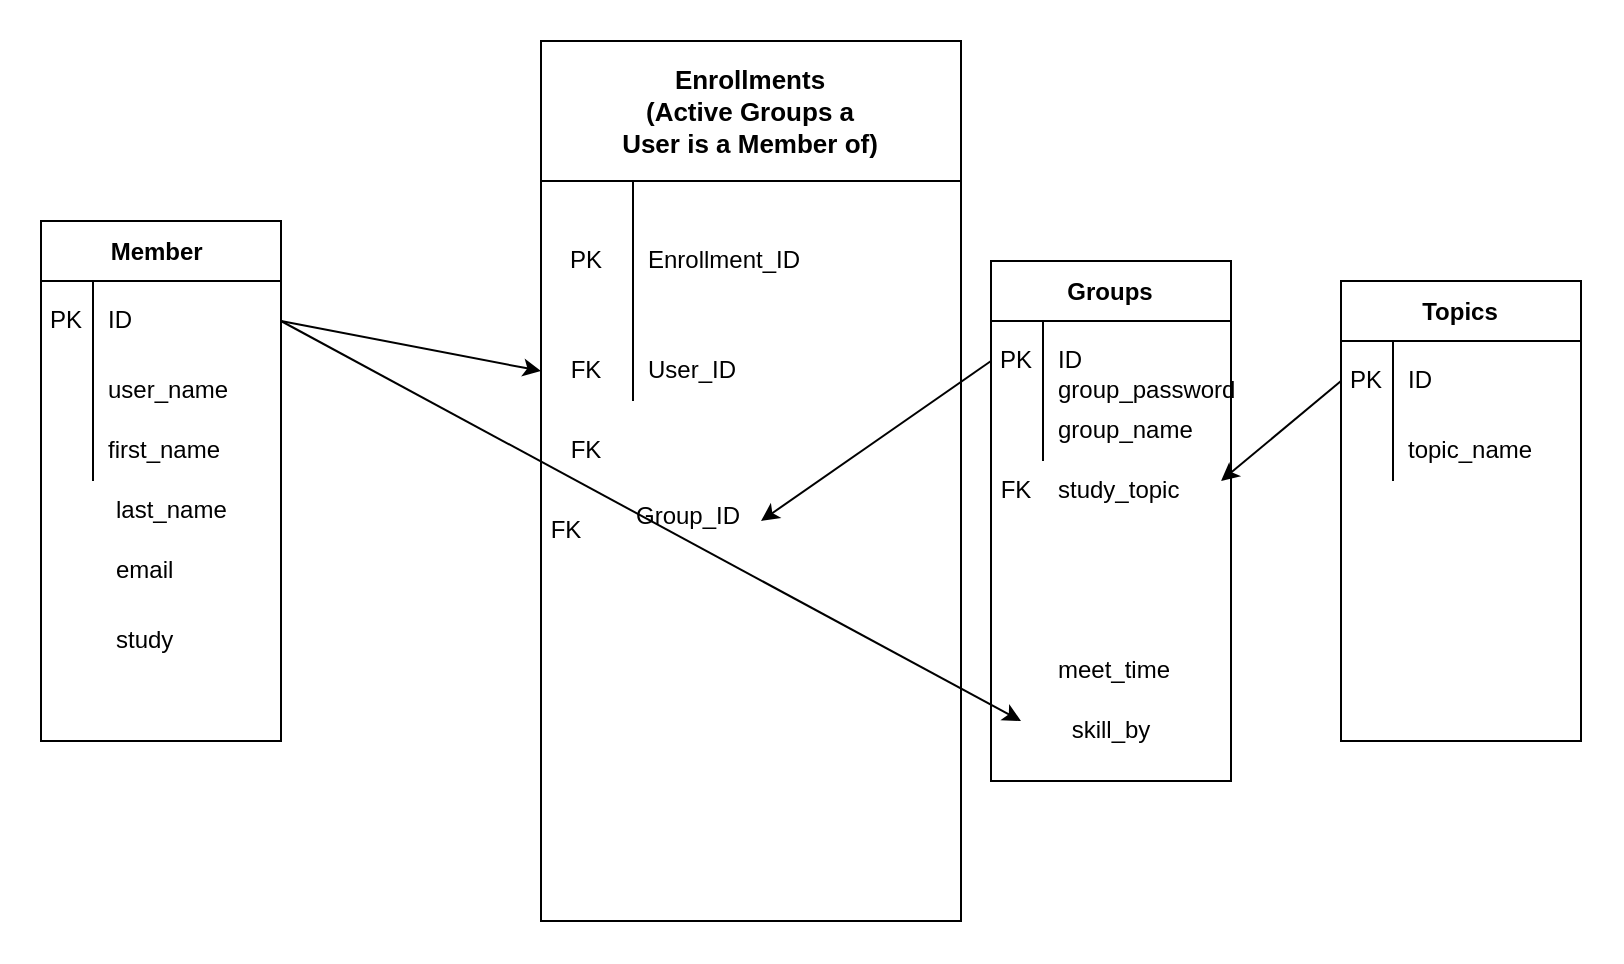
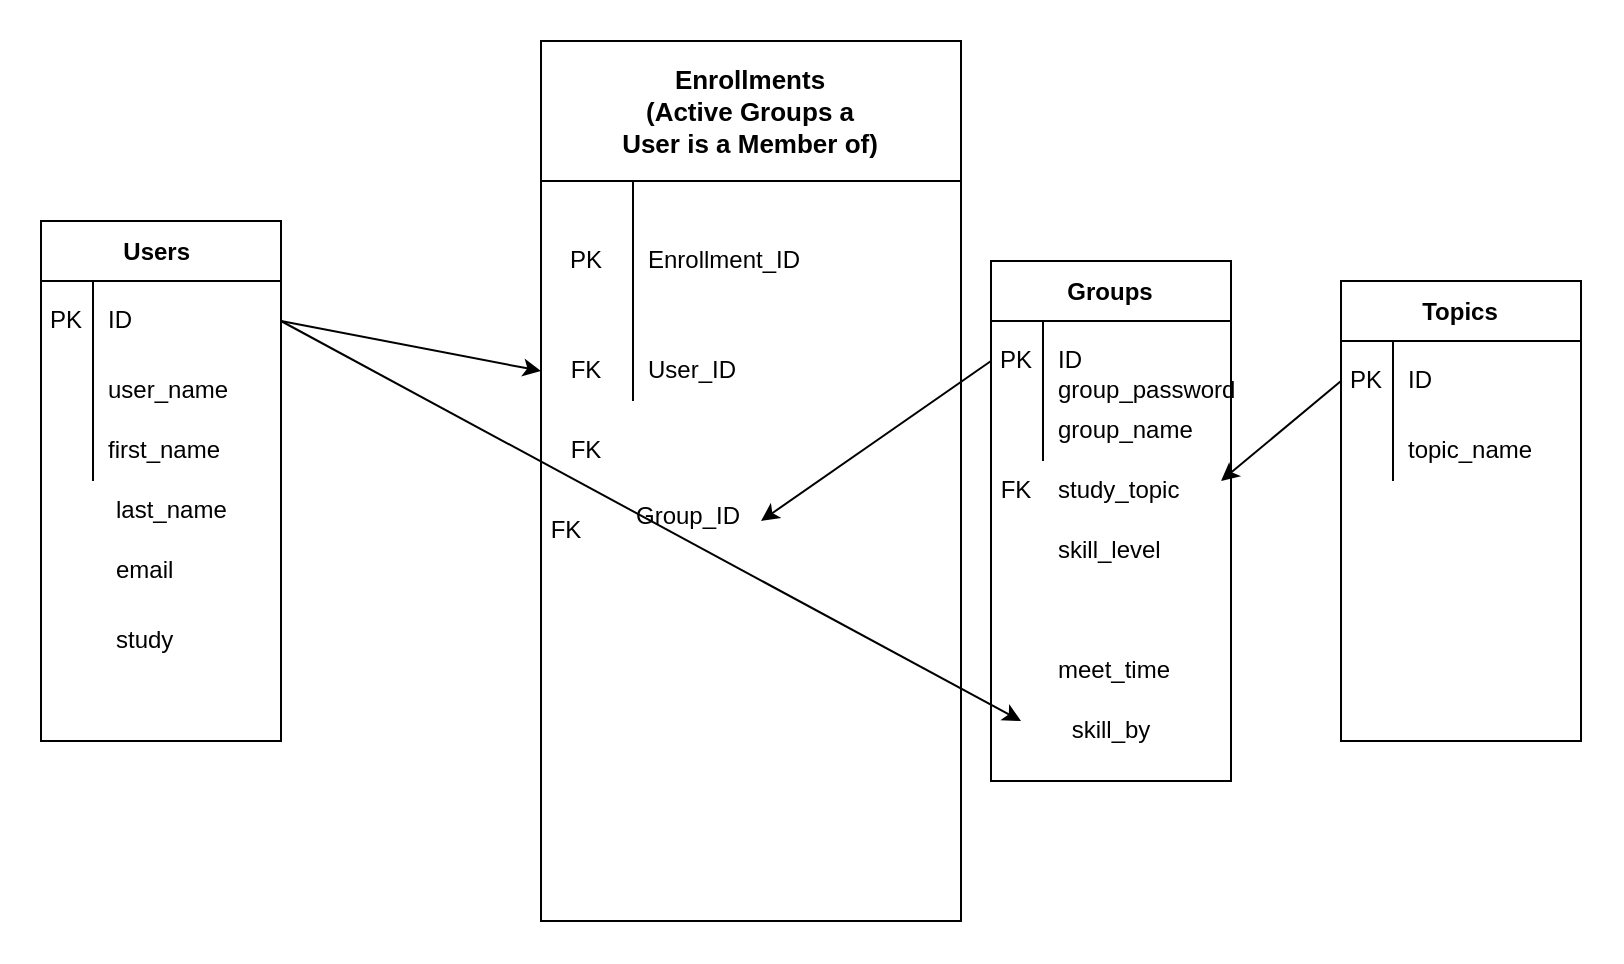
node "Member": label "Member" -> "Users"
node "skill_level": added
